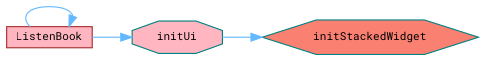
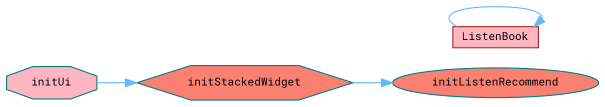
edge "ListenBook" -> "initUi": removed
node "initListenRecommend": added
